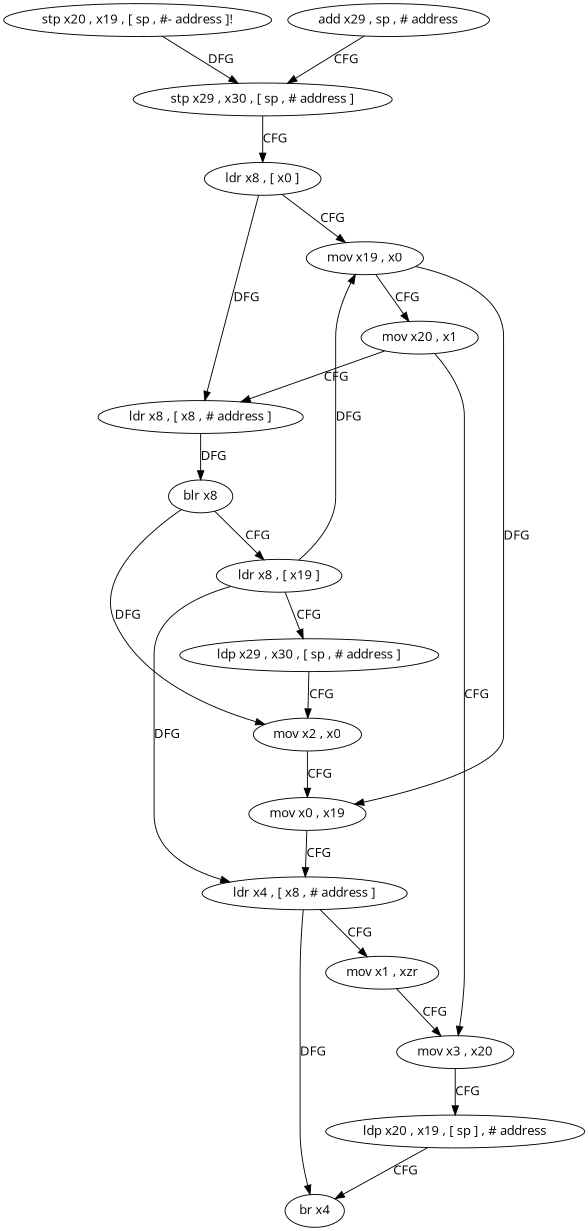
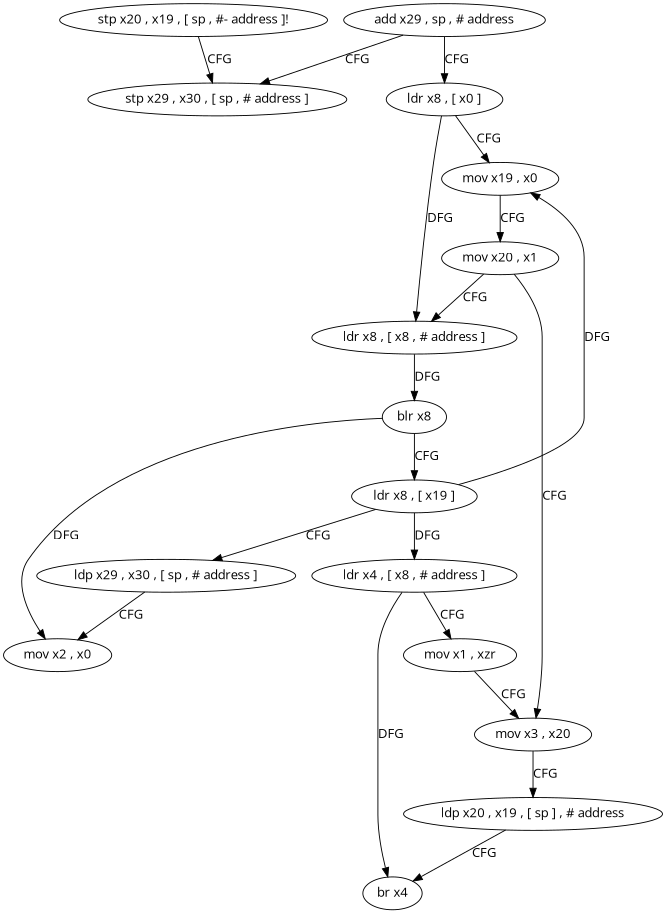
edge "stp x20 , x19 , [ sp , #- address ]!" -> "stp x29 , x30 , [ sp , # address ]": label "DFG" -> "CFG"
edge "stp x29 , x30 , [ sp , # address ]" -> "ldr x8 , [ x0 ]": now "add x29 , sp , # address" -> "ldr x8 , [ x0 ]"
node "mov x0 , x19": removed
